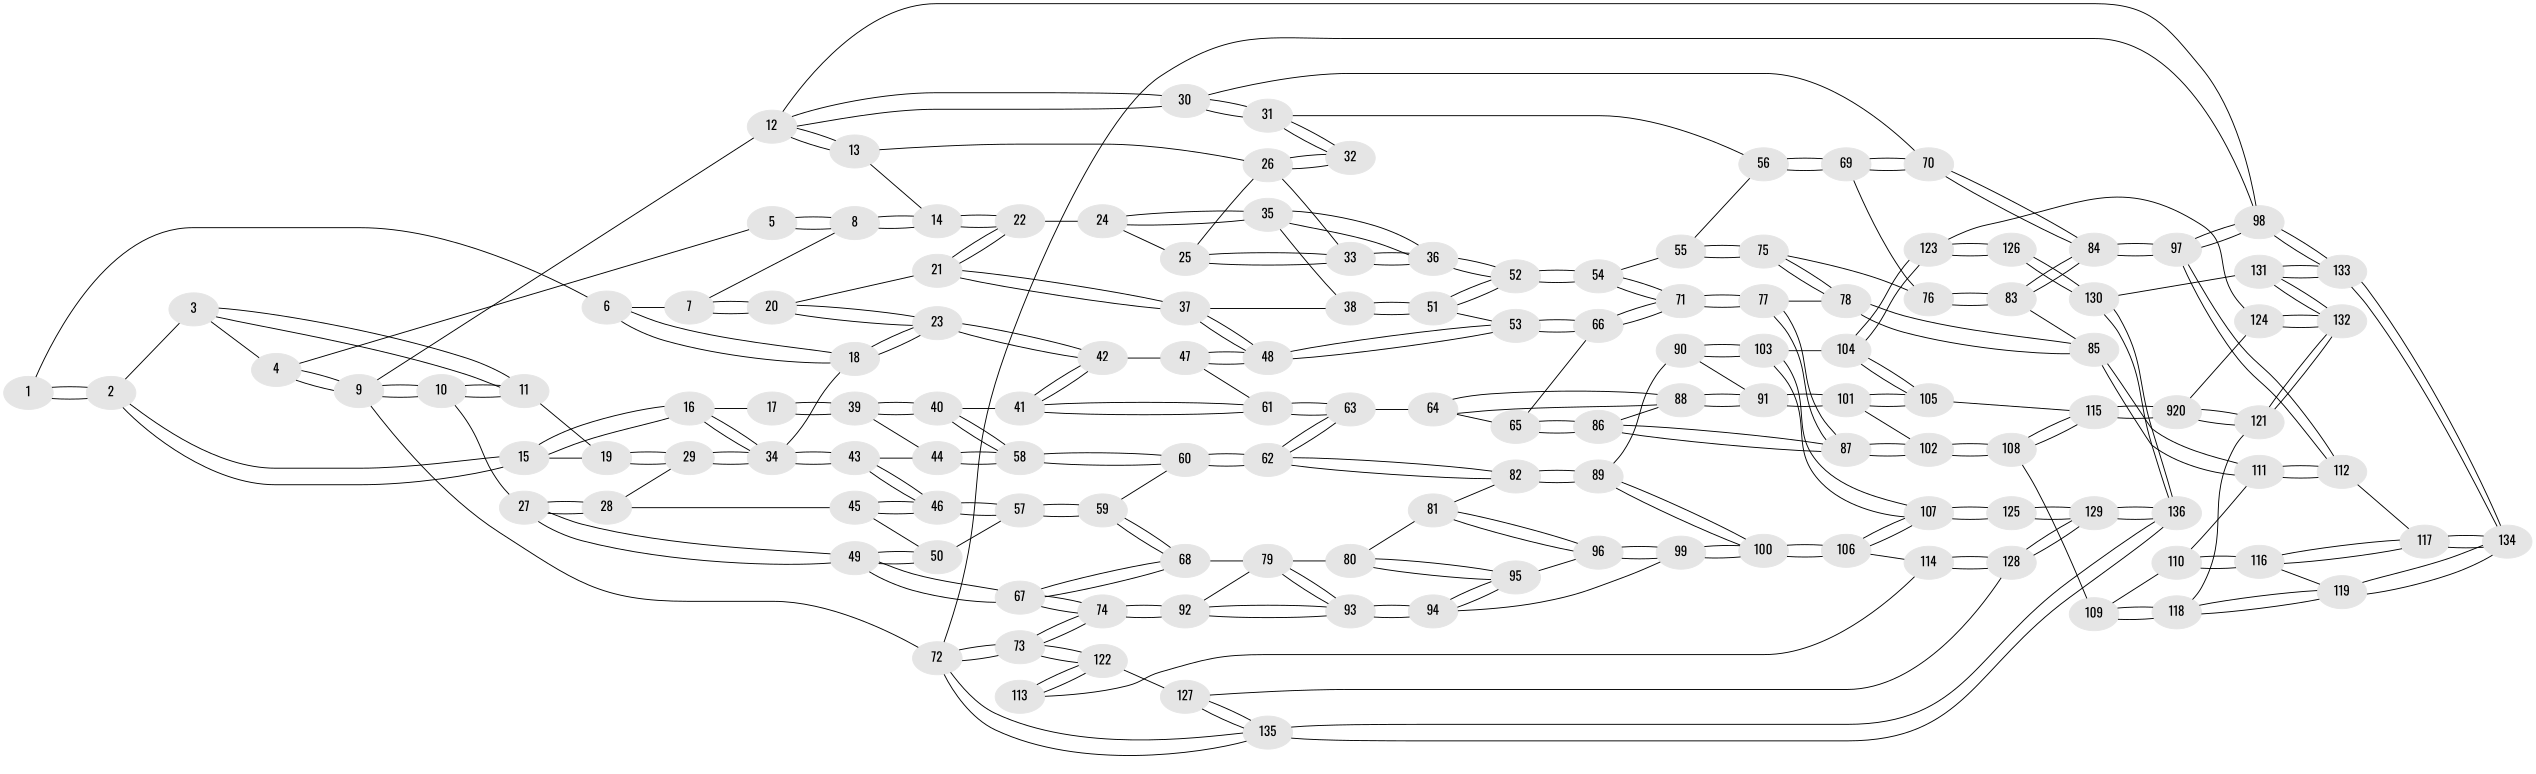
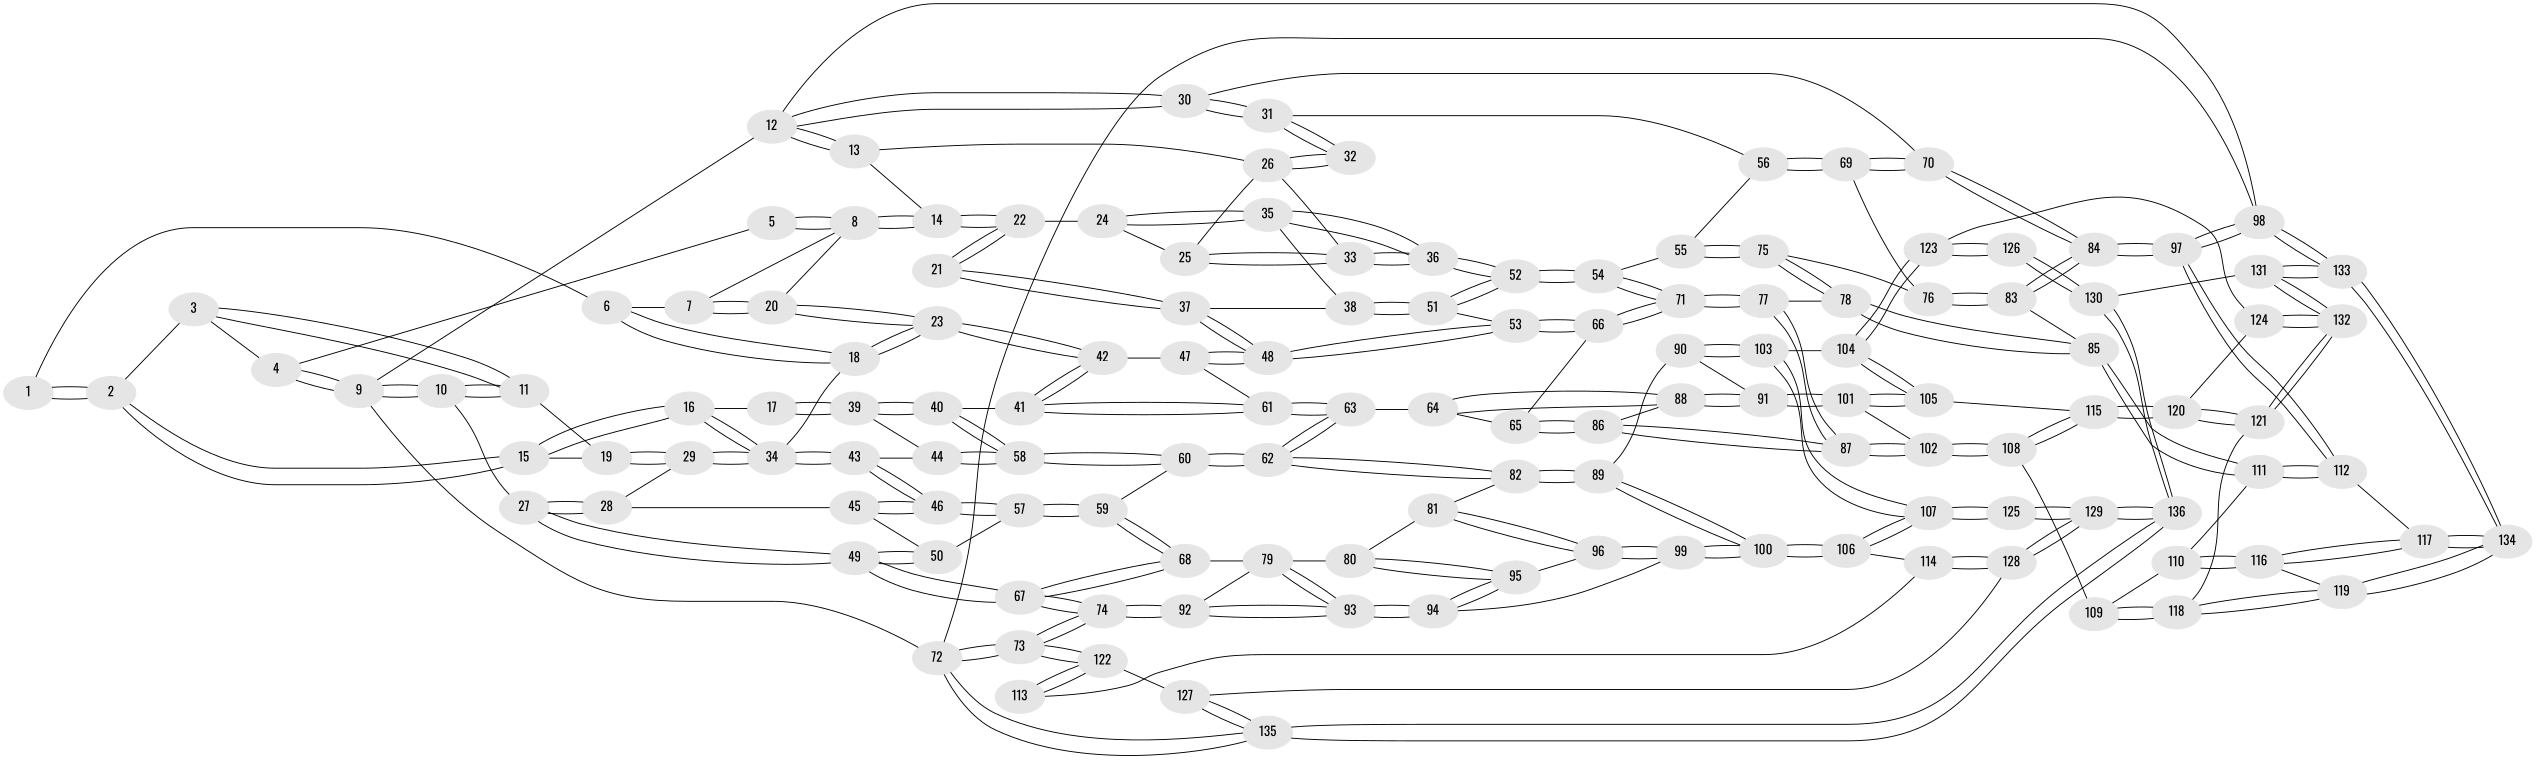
edge "21" -- "20": now "8" -- "20"
node "920": label "920" -> "120"
